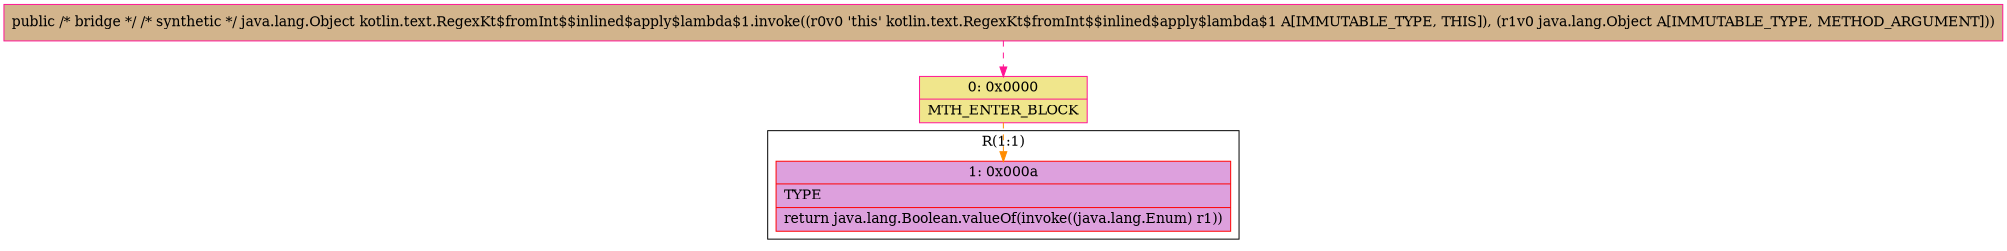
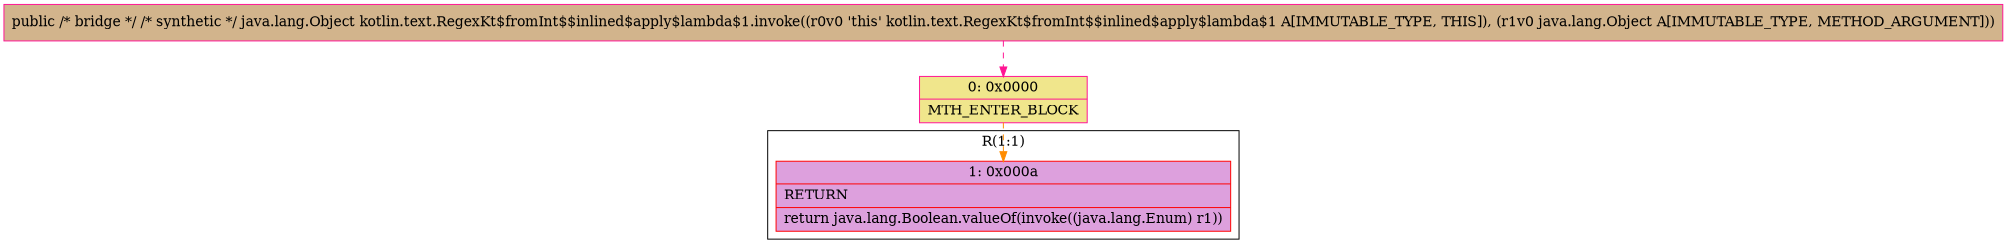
node "1: 0x000a": text "TYPE" -> "RETURN"
